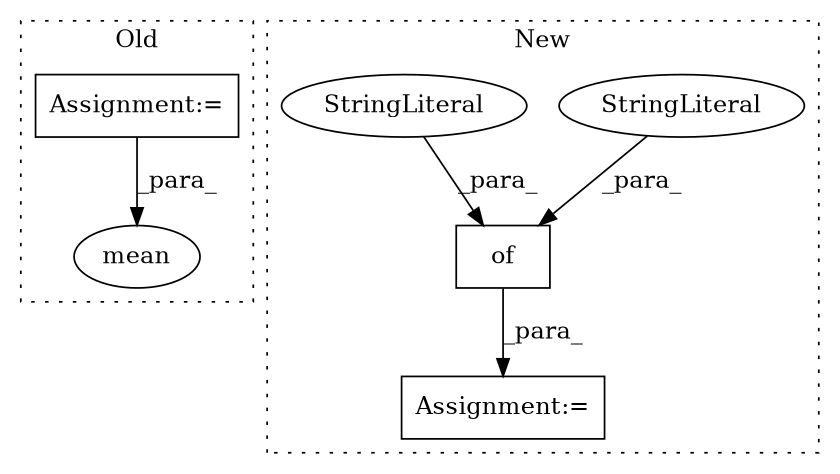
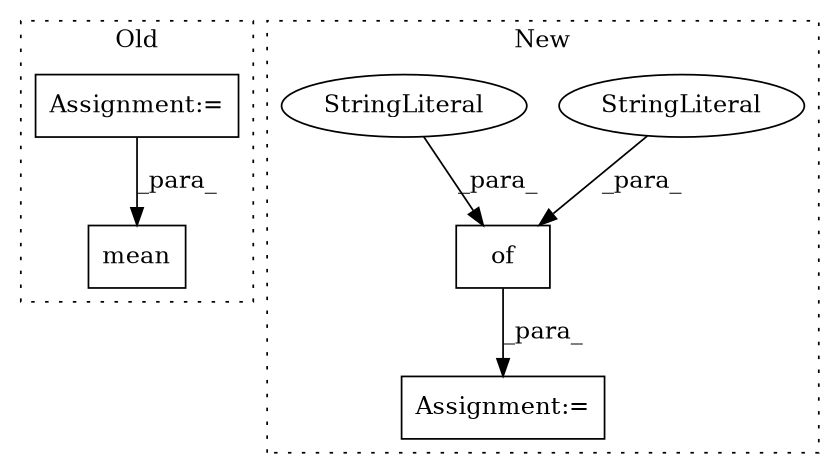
node "mean": shape ellipse -> box
